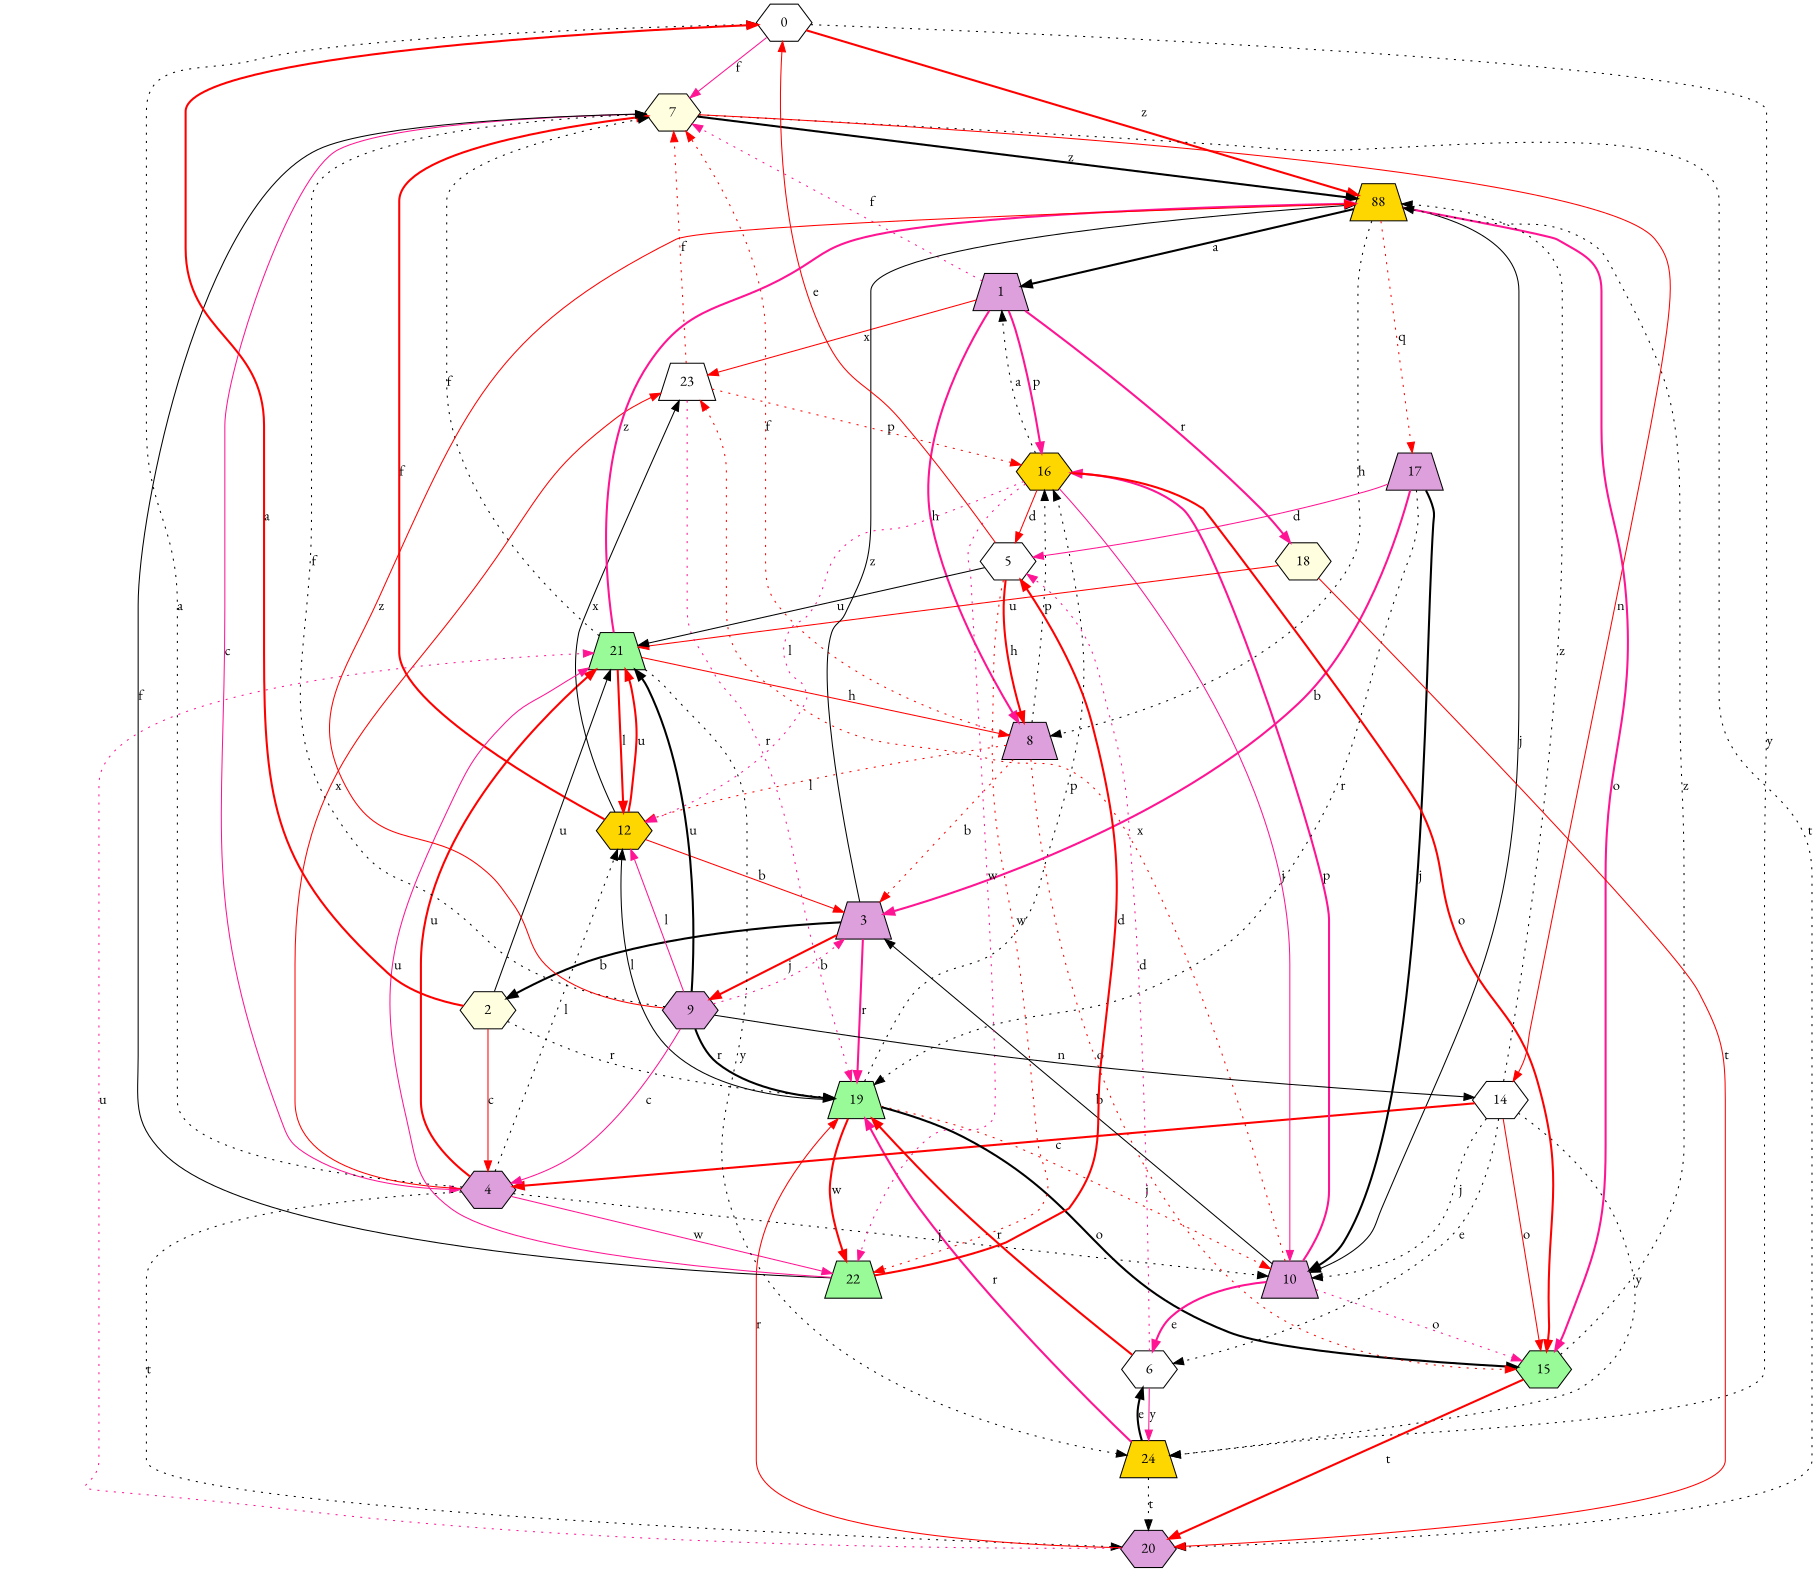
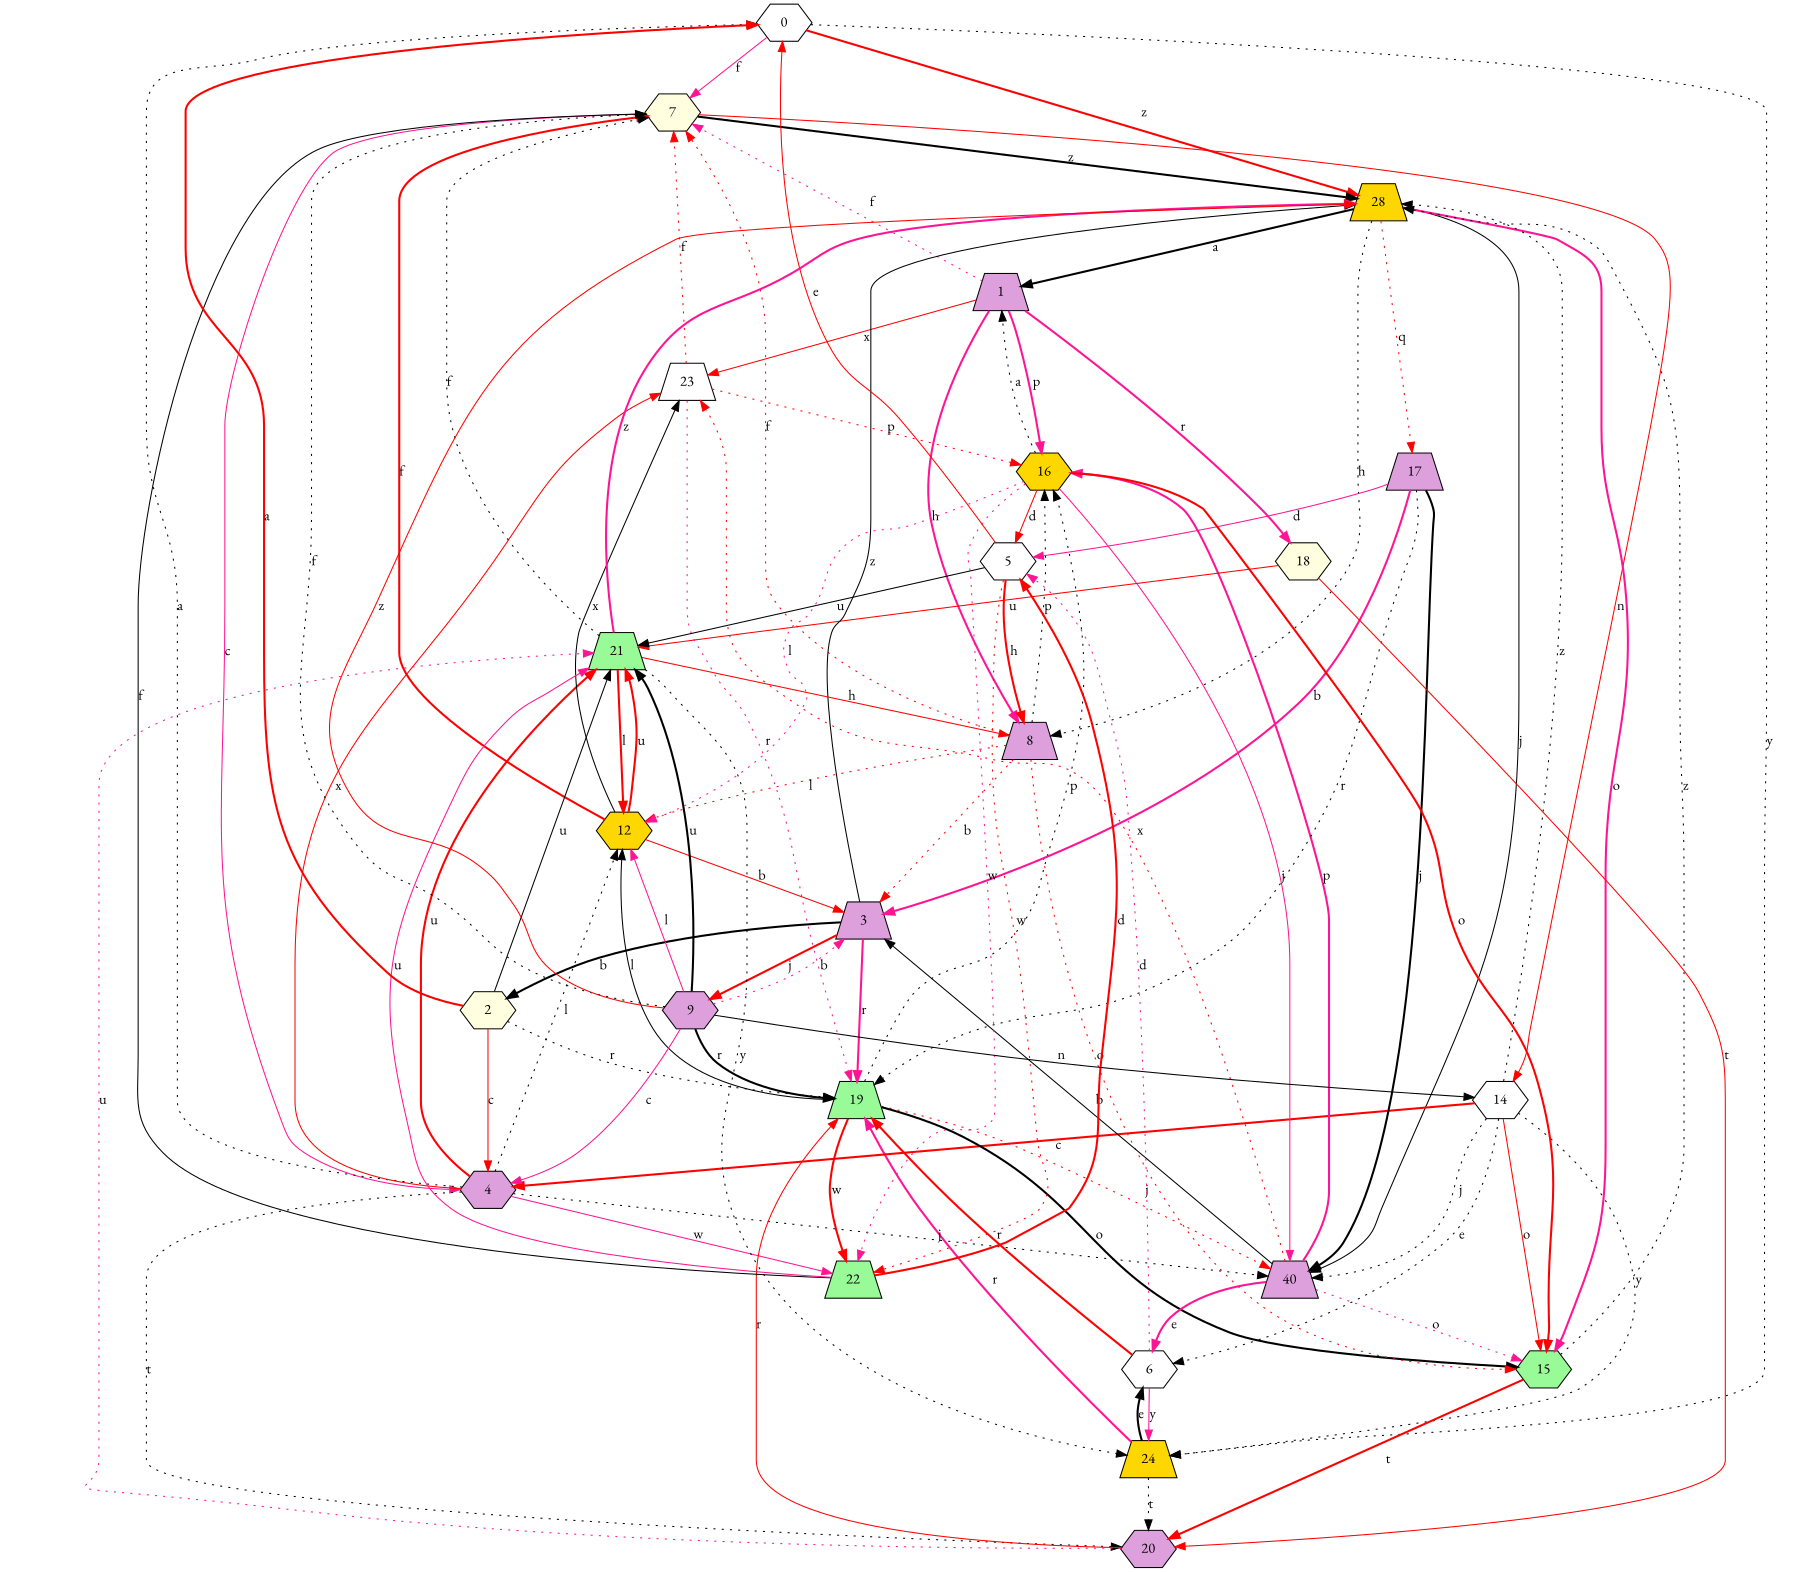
node "88": label "88" -> "28"
edge "7" -> "20": removed, label "t"
node "10": label "10" -> "40"
